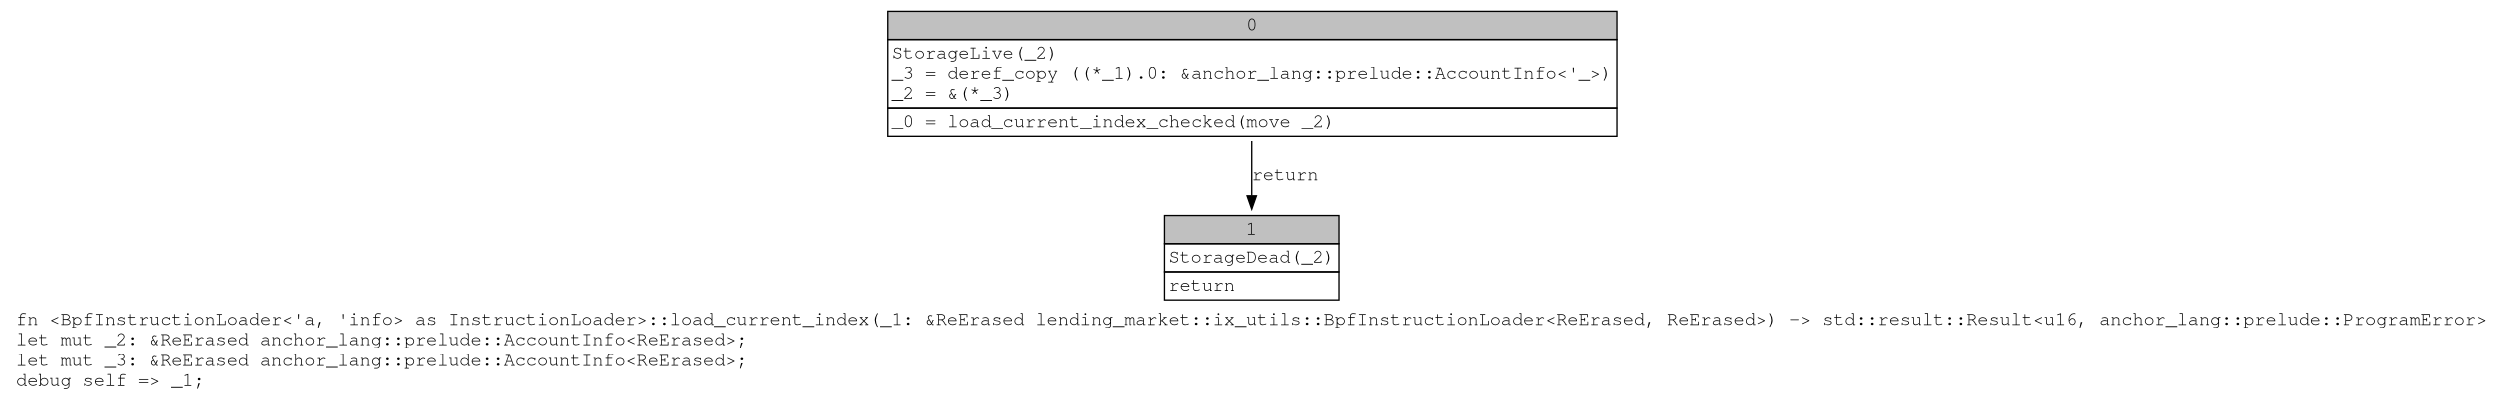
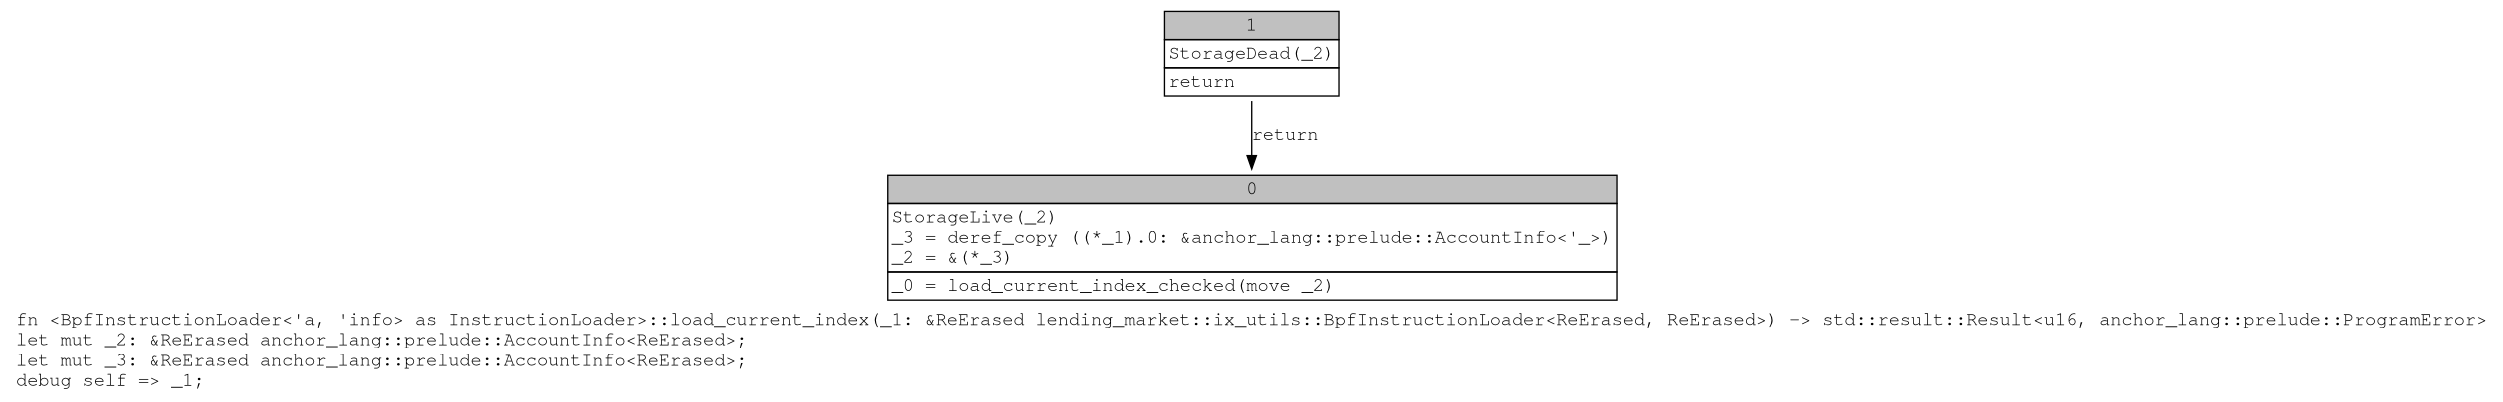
edge "0" -> "1": reversed
